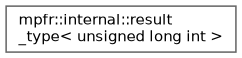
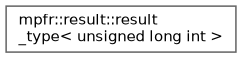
node "mpfr::internal::result _type< unsigned long int >": label "mpfr::internal::result _type< unsigned long int >" -> "mpfr::result::result _type< unsigned long int >"
